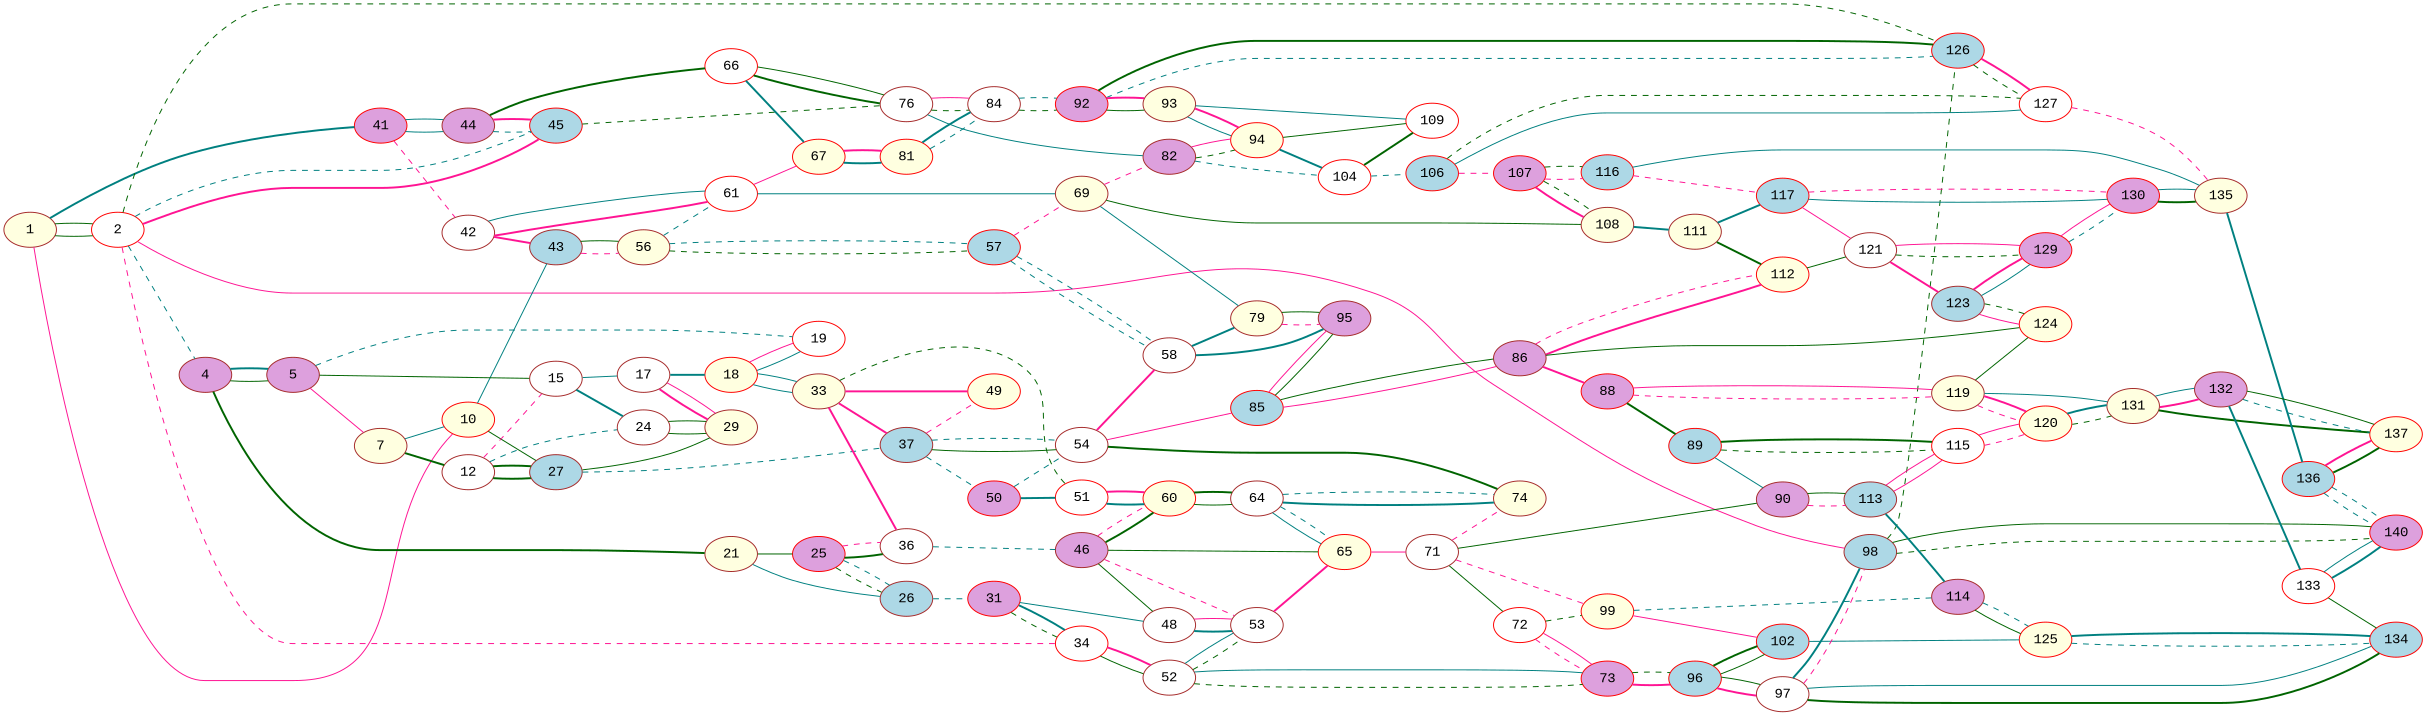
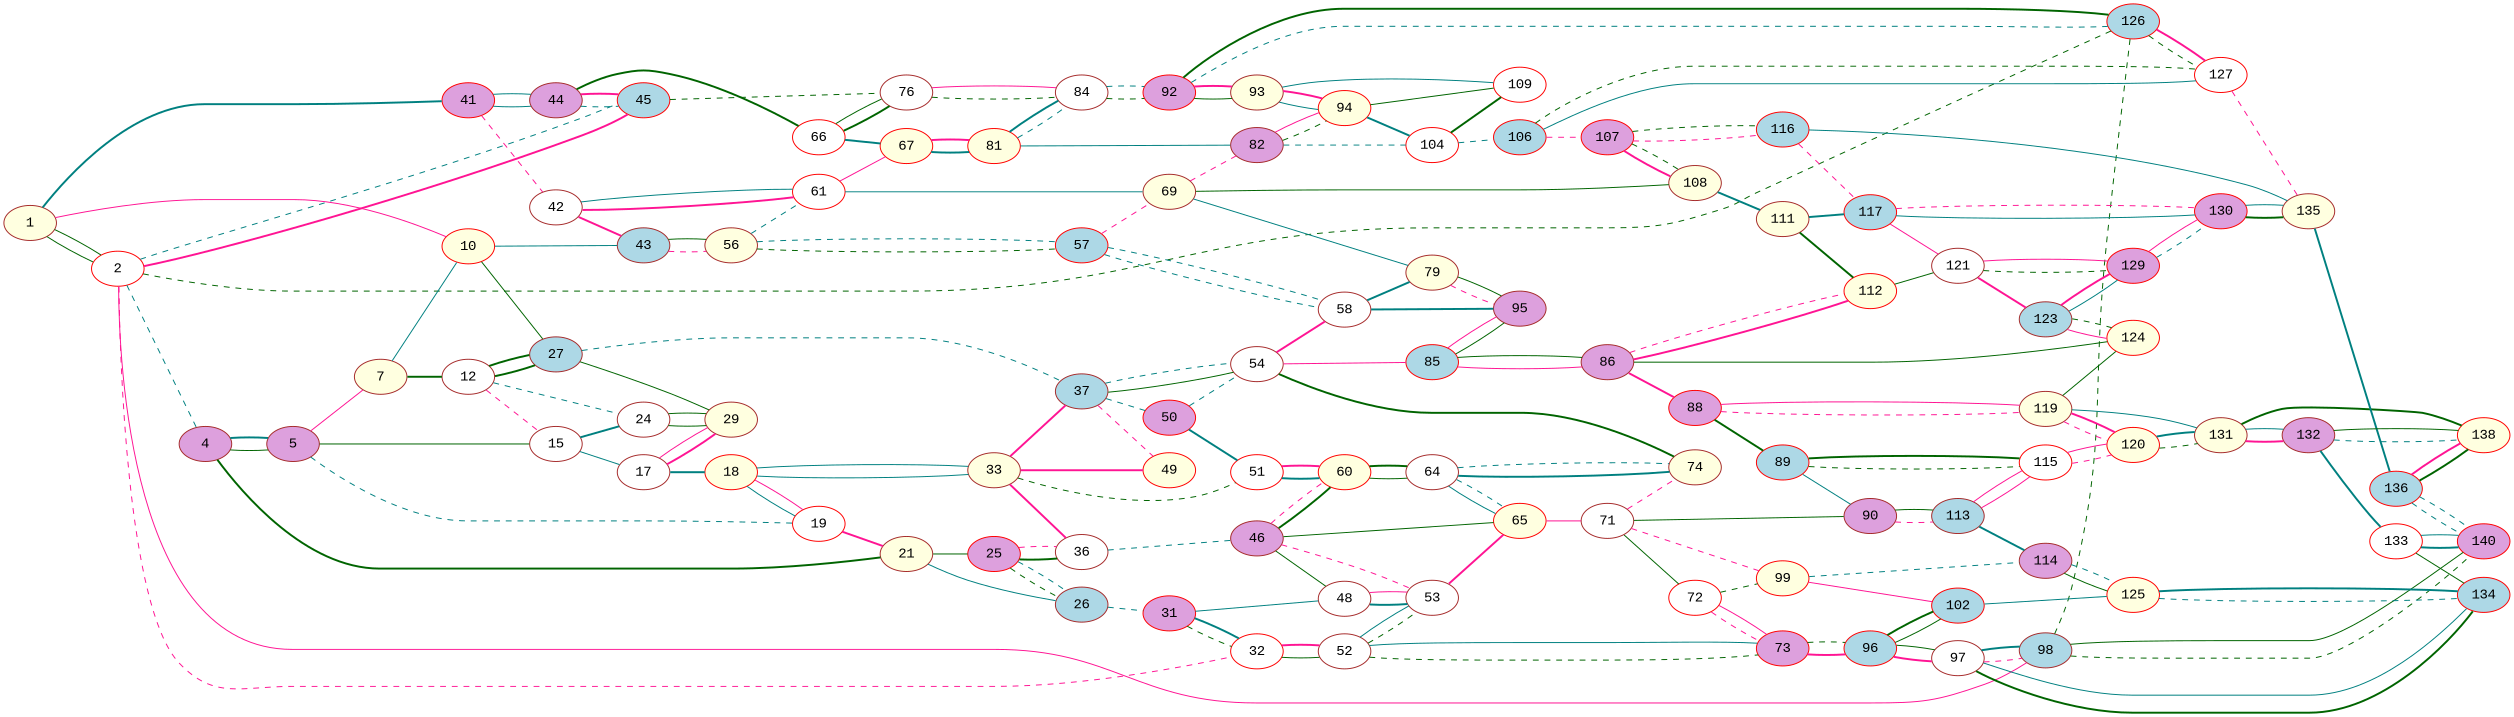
edge "76" -- "82": now "81" -- "82"
node "137": label "137" -> "138"
edge "19" -- "21": added
node "34": label "34" -> "32"
